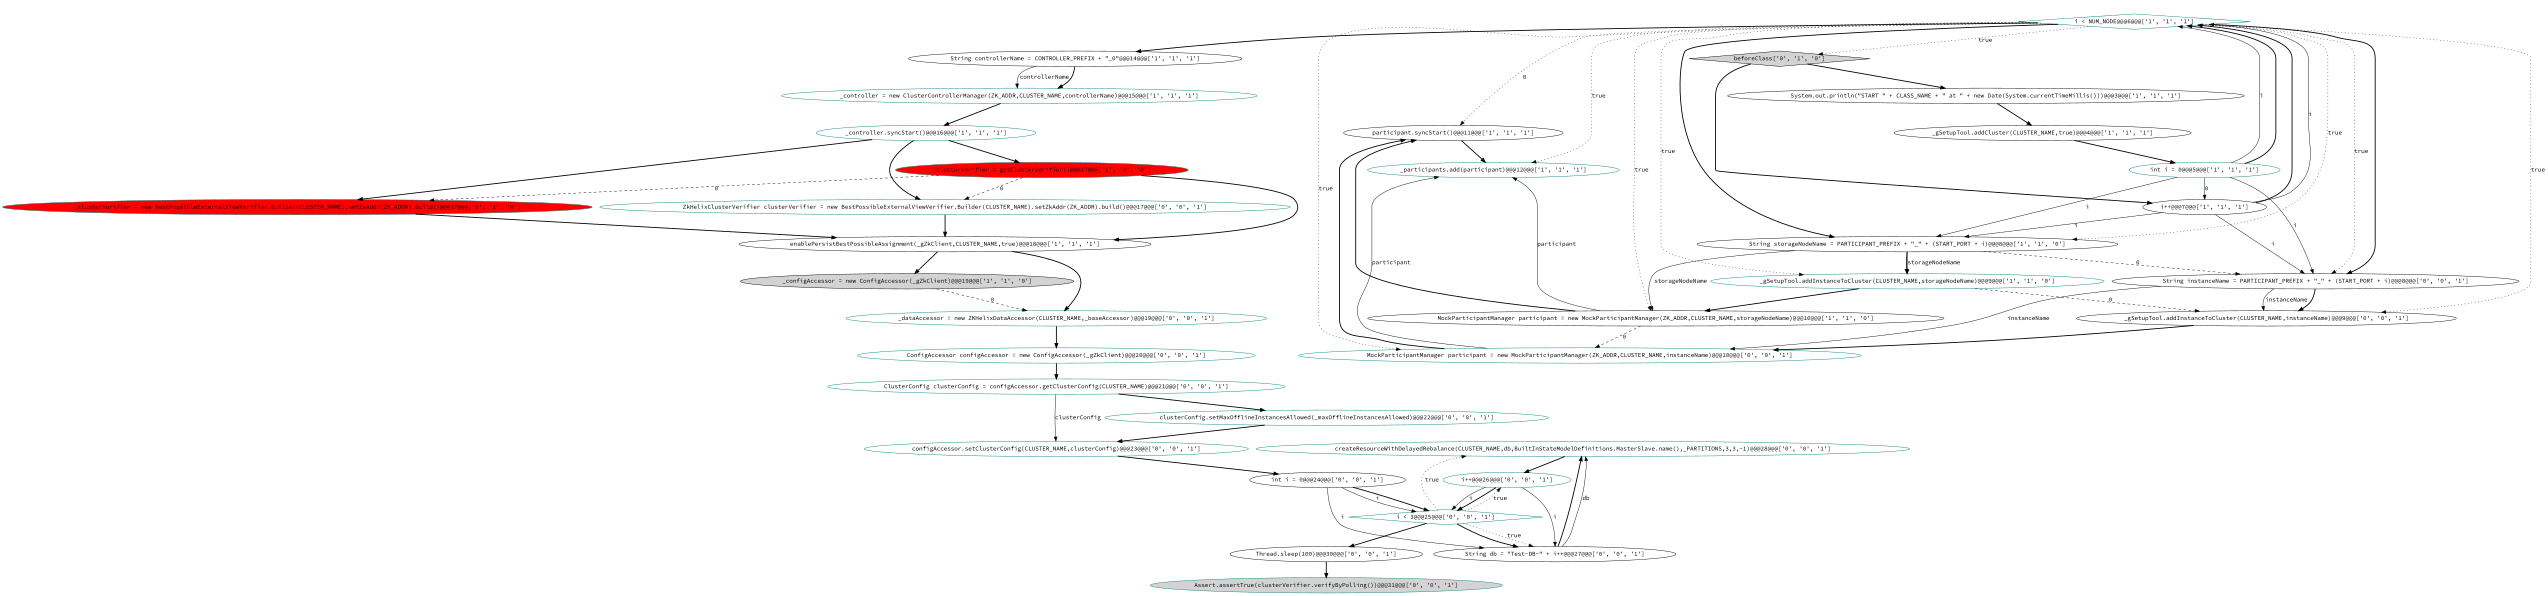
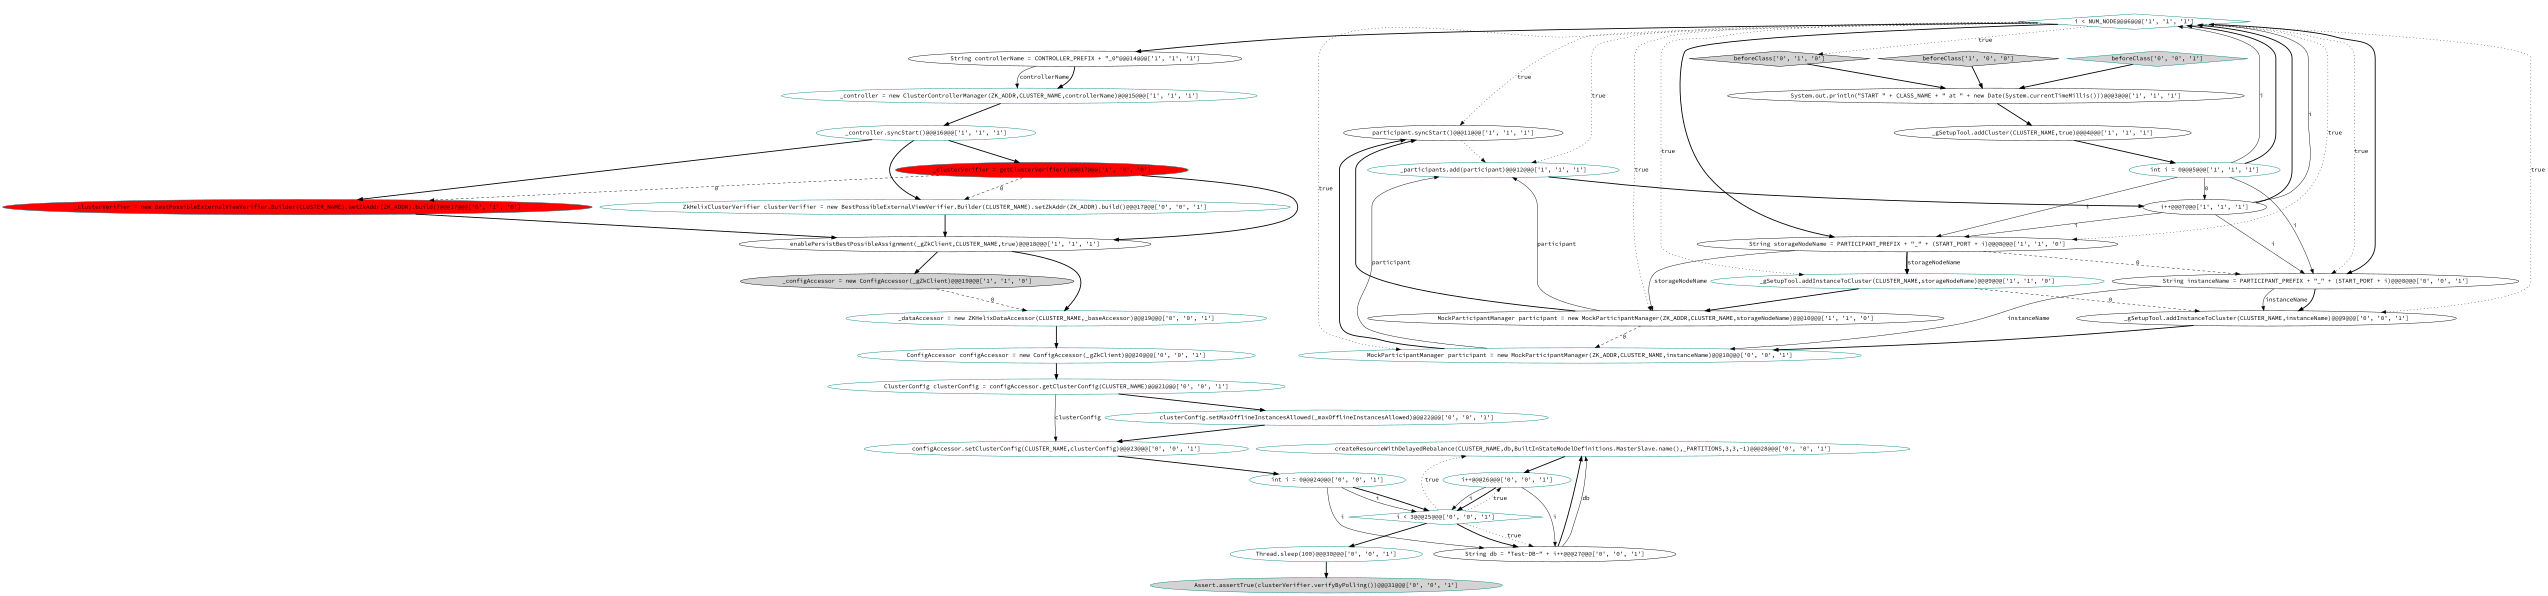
node "beforeClass['1', '0', '0']": added
node "beforeClass['0', '0', '1']": added
edge "i < NUM_NODE@@@6@@@['1', '1', '1']" -> "participant.syncStart()@@@11@@@['1', '1', '1']": label "0" -> "true"
edge "participant.syncStart()@@@11@@@['1', '1', '1']" -> "_participants.add(participant)@@@12@@@['1', '1', '1']": style bold -> dotted
edge "beforeClass['0', '1', '0']" -> "i++@@@7@@@['1', '1', '1']": now "_participants.add(participant)@@@12@@@['1', '1', '1']" -> "i++@@@7@@@['1', '1', '1']"
node "int i = 0@@@24@@@['0', '0', '1']": color black -> teal
node "Thread.sleep(100)@@@30@@@['0', '0', '1']": color black -> teal
